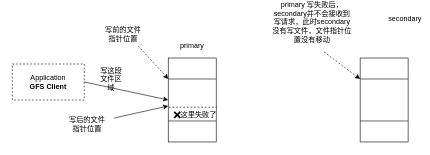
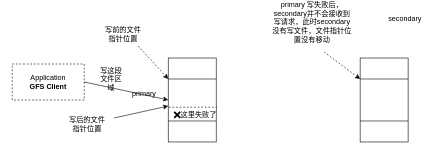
node "primary": moved (192, 46) -> (144, 94)
